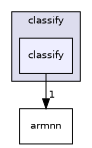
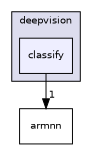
cluster "classify": label "classify" -> "deepvision"
